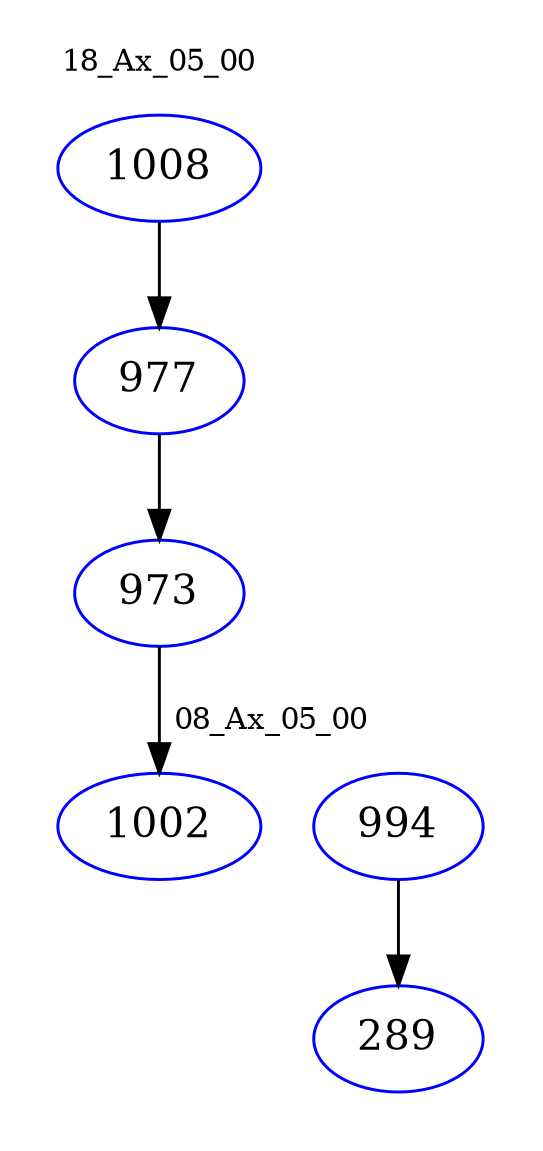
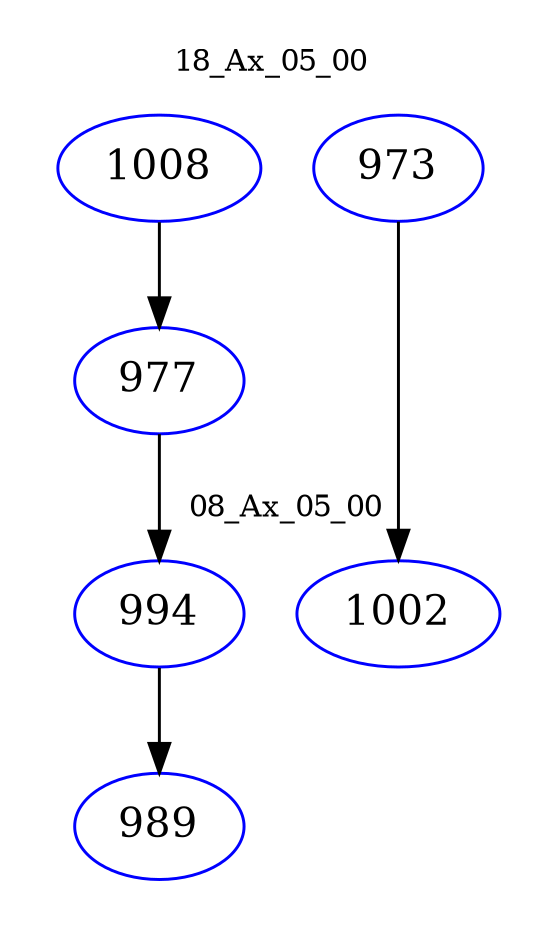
edge "977" -> "973": now "977" -> "994"
node "289": label "289" -> "989"
